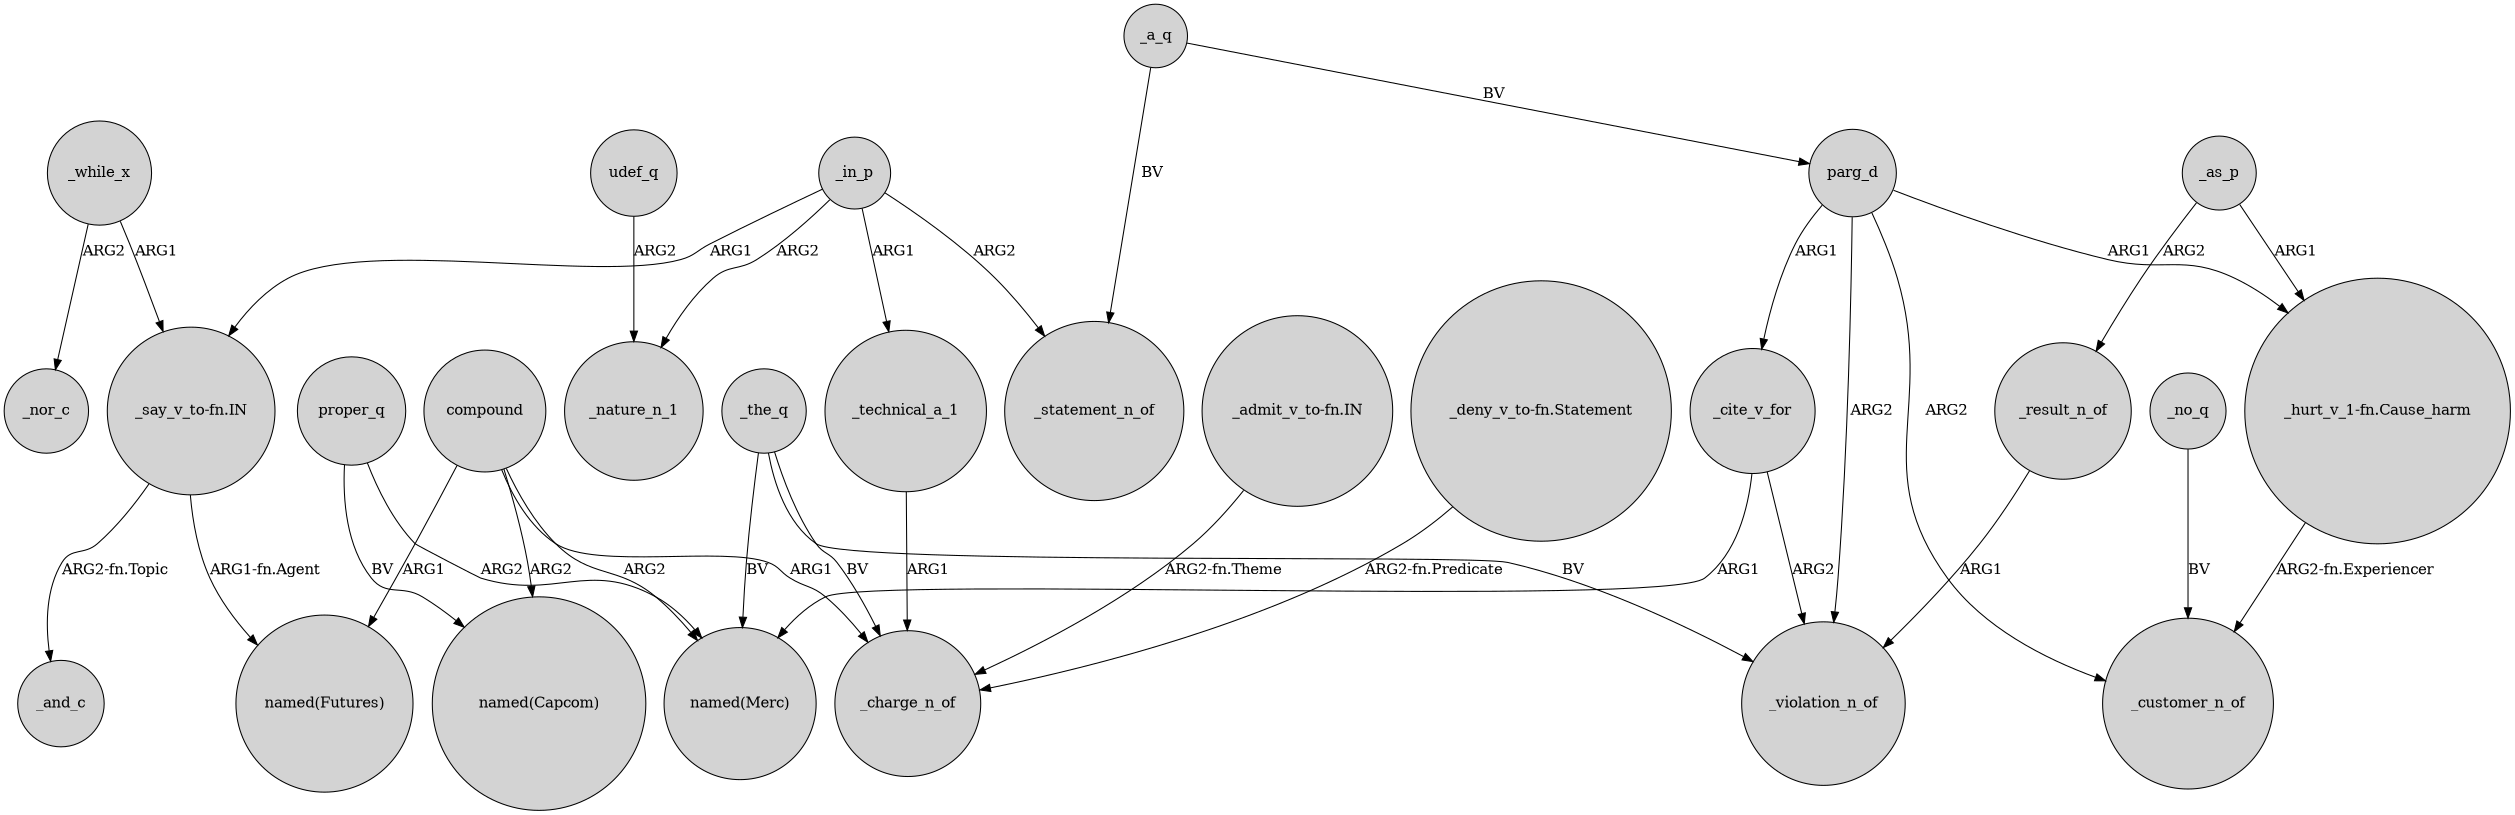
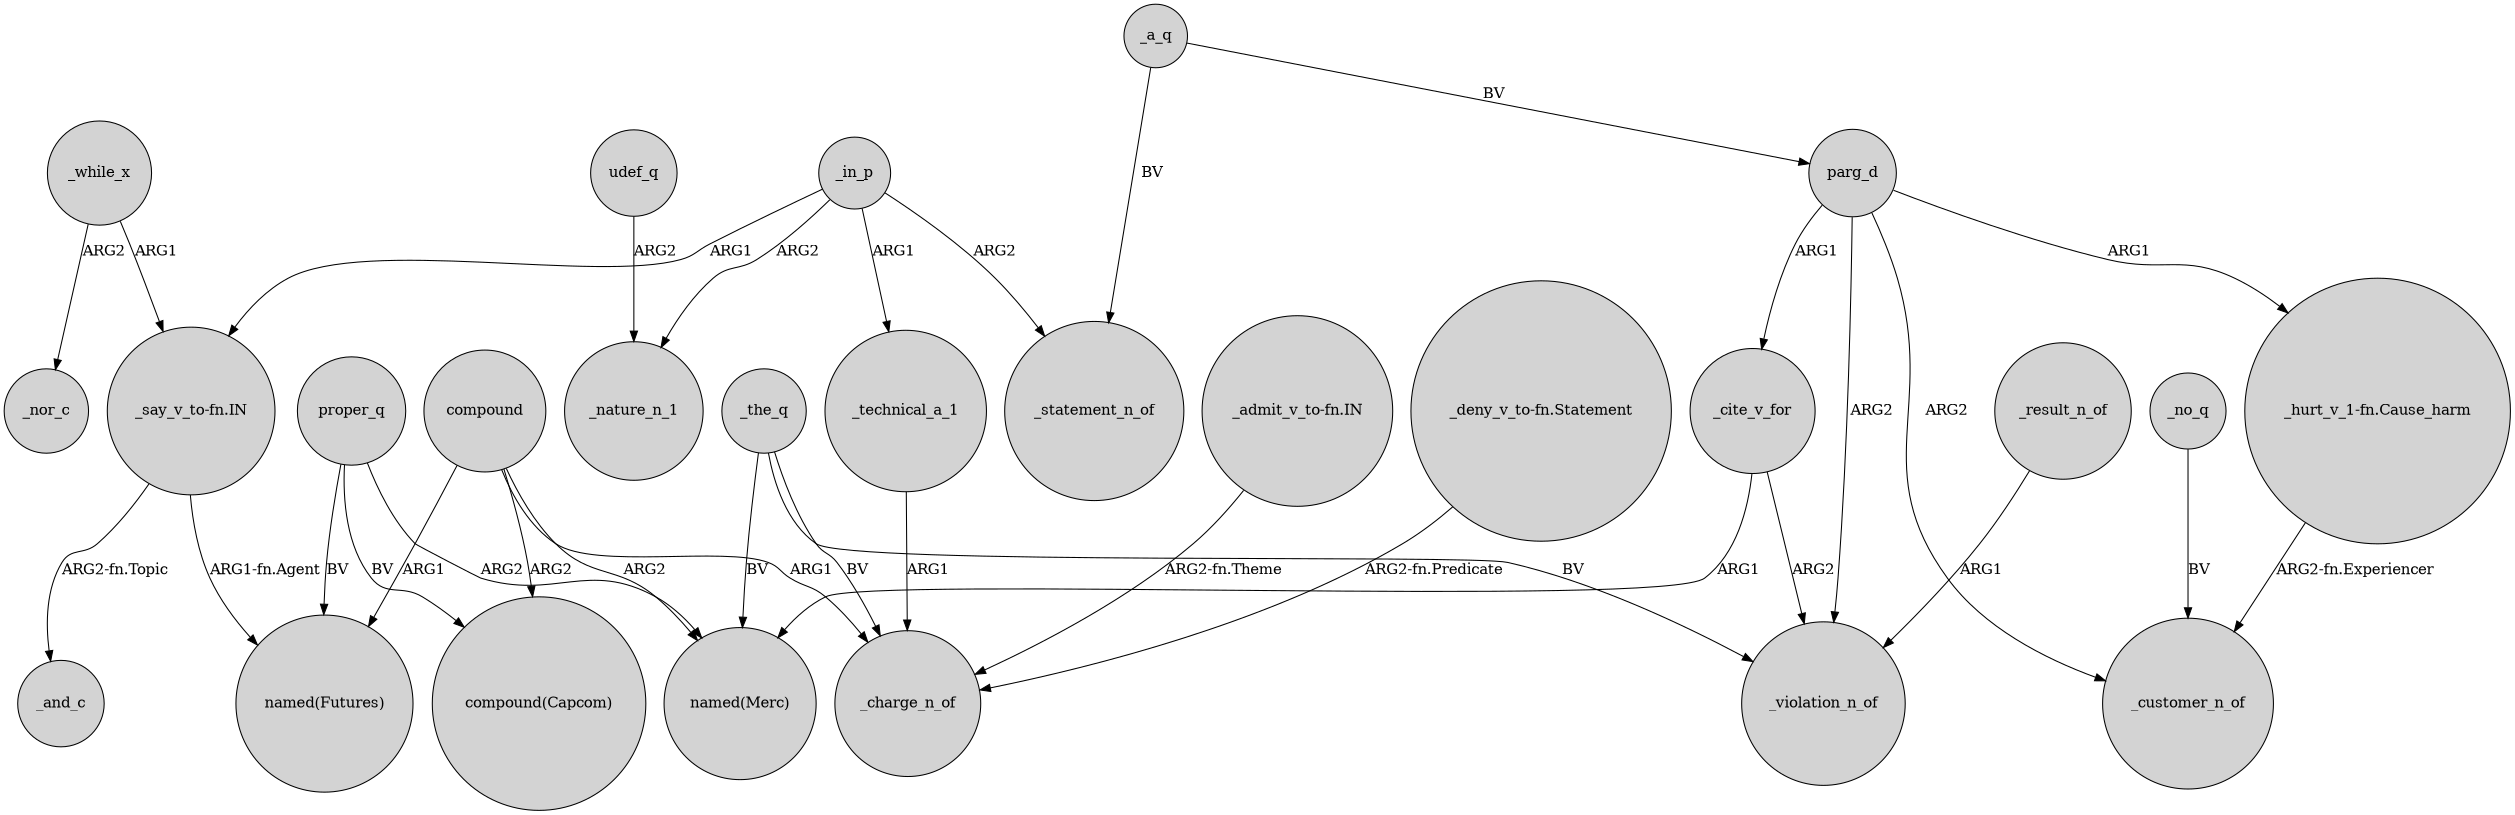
node "_as_p": removed
edge "proper_q" -> "named(Futures)": added, label "BV"
node "named(Capcom)": label "named(Capcom)" -> "compound(Capcom)"
